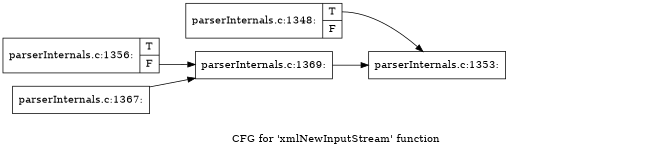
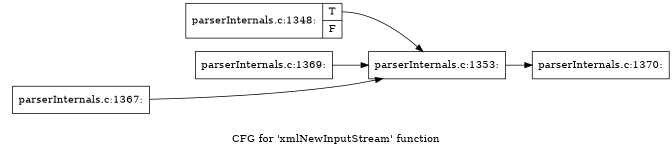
node "parserInternals.c:1356:": removed
node "parserInternals.c:1370:": added
edge "parserInternals.c:1367:" -> "parserInternals.c:1369:": now "parserInternals.c:1367:" -> "parserInternals.c:1353:"
